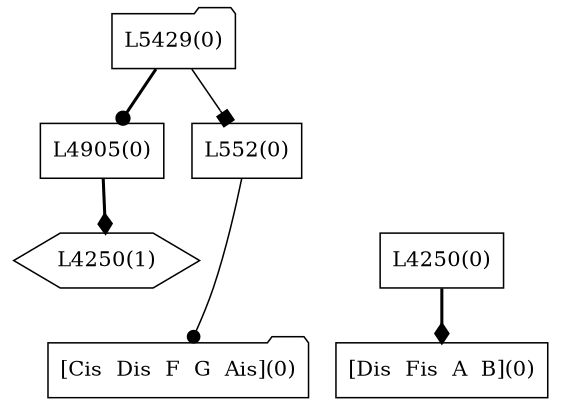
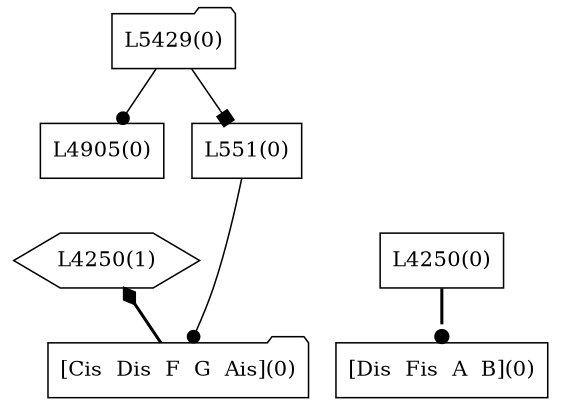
edge "L5429(0)" -> "L4905(0)": style bold -> solid
node "L552(0)": label "L552(0)" -> "L551(0)"
edge "L4905(0)" -> "L4250(1)": now "[Cis  Dis  F  G  Ais](0)" -> "L4250(1)"
edge "L4250(0)" -> "[Dis  Fis  A  B](0)": arrowhead diamond -> dot
